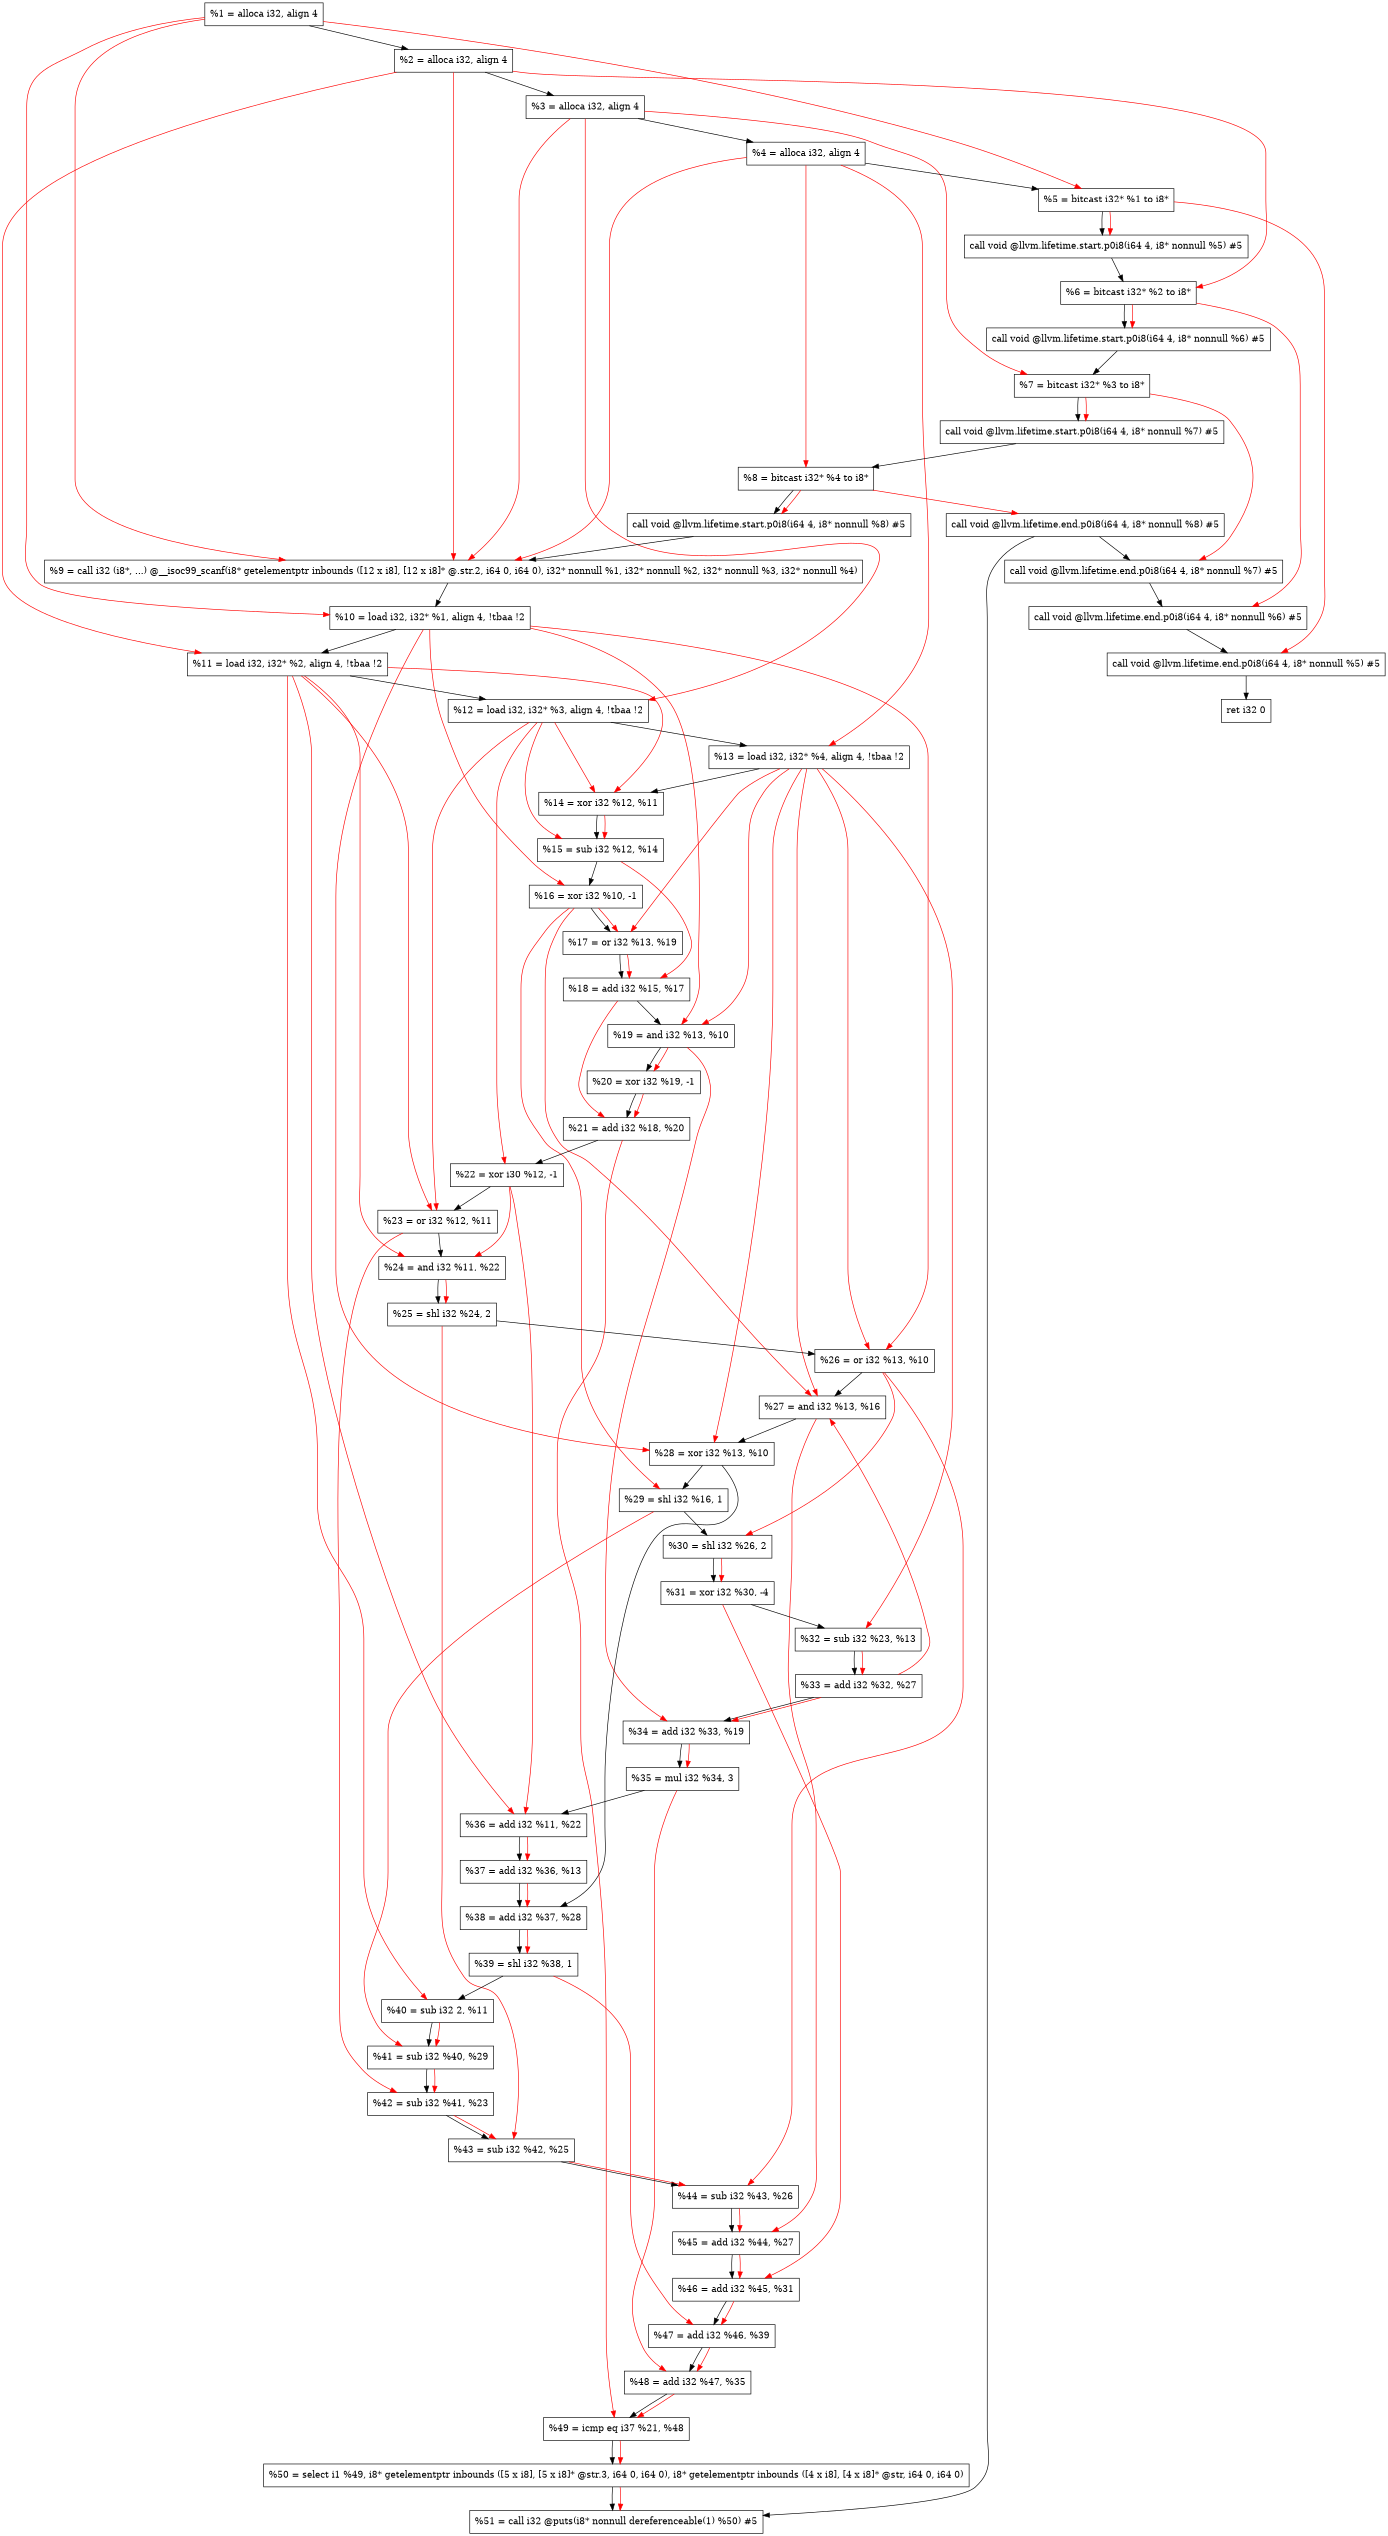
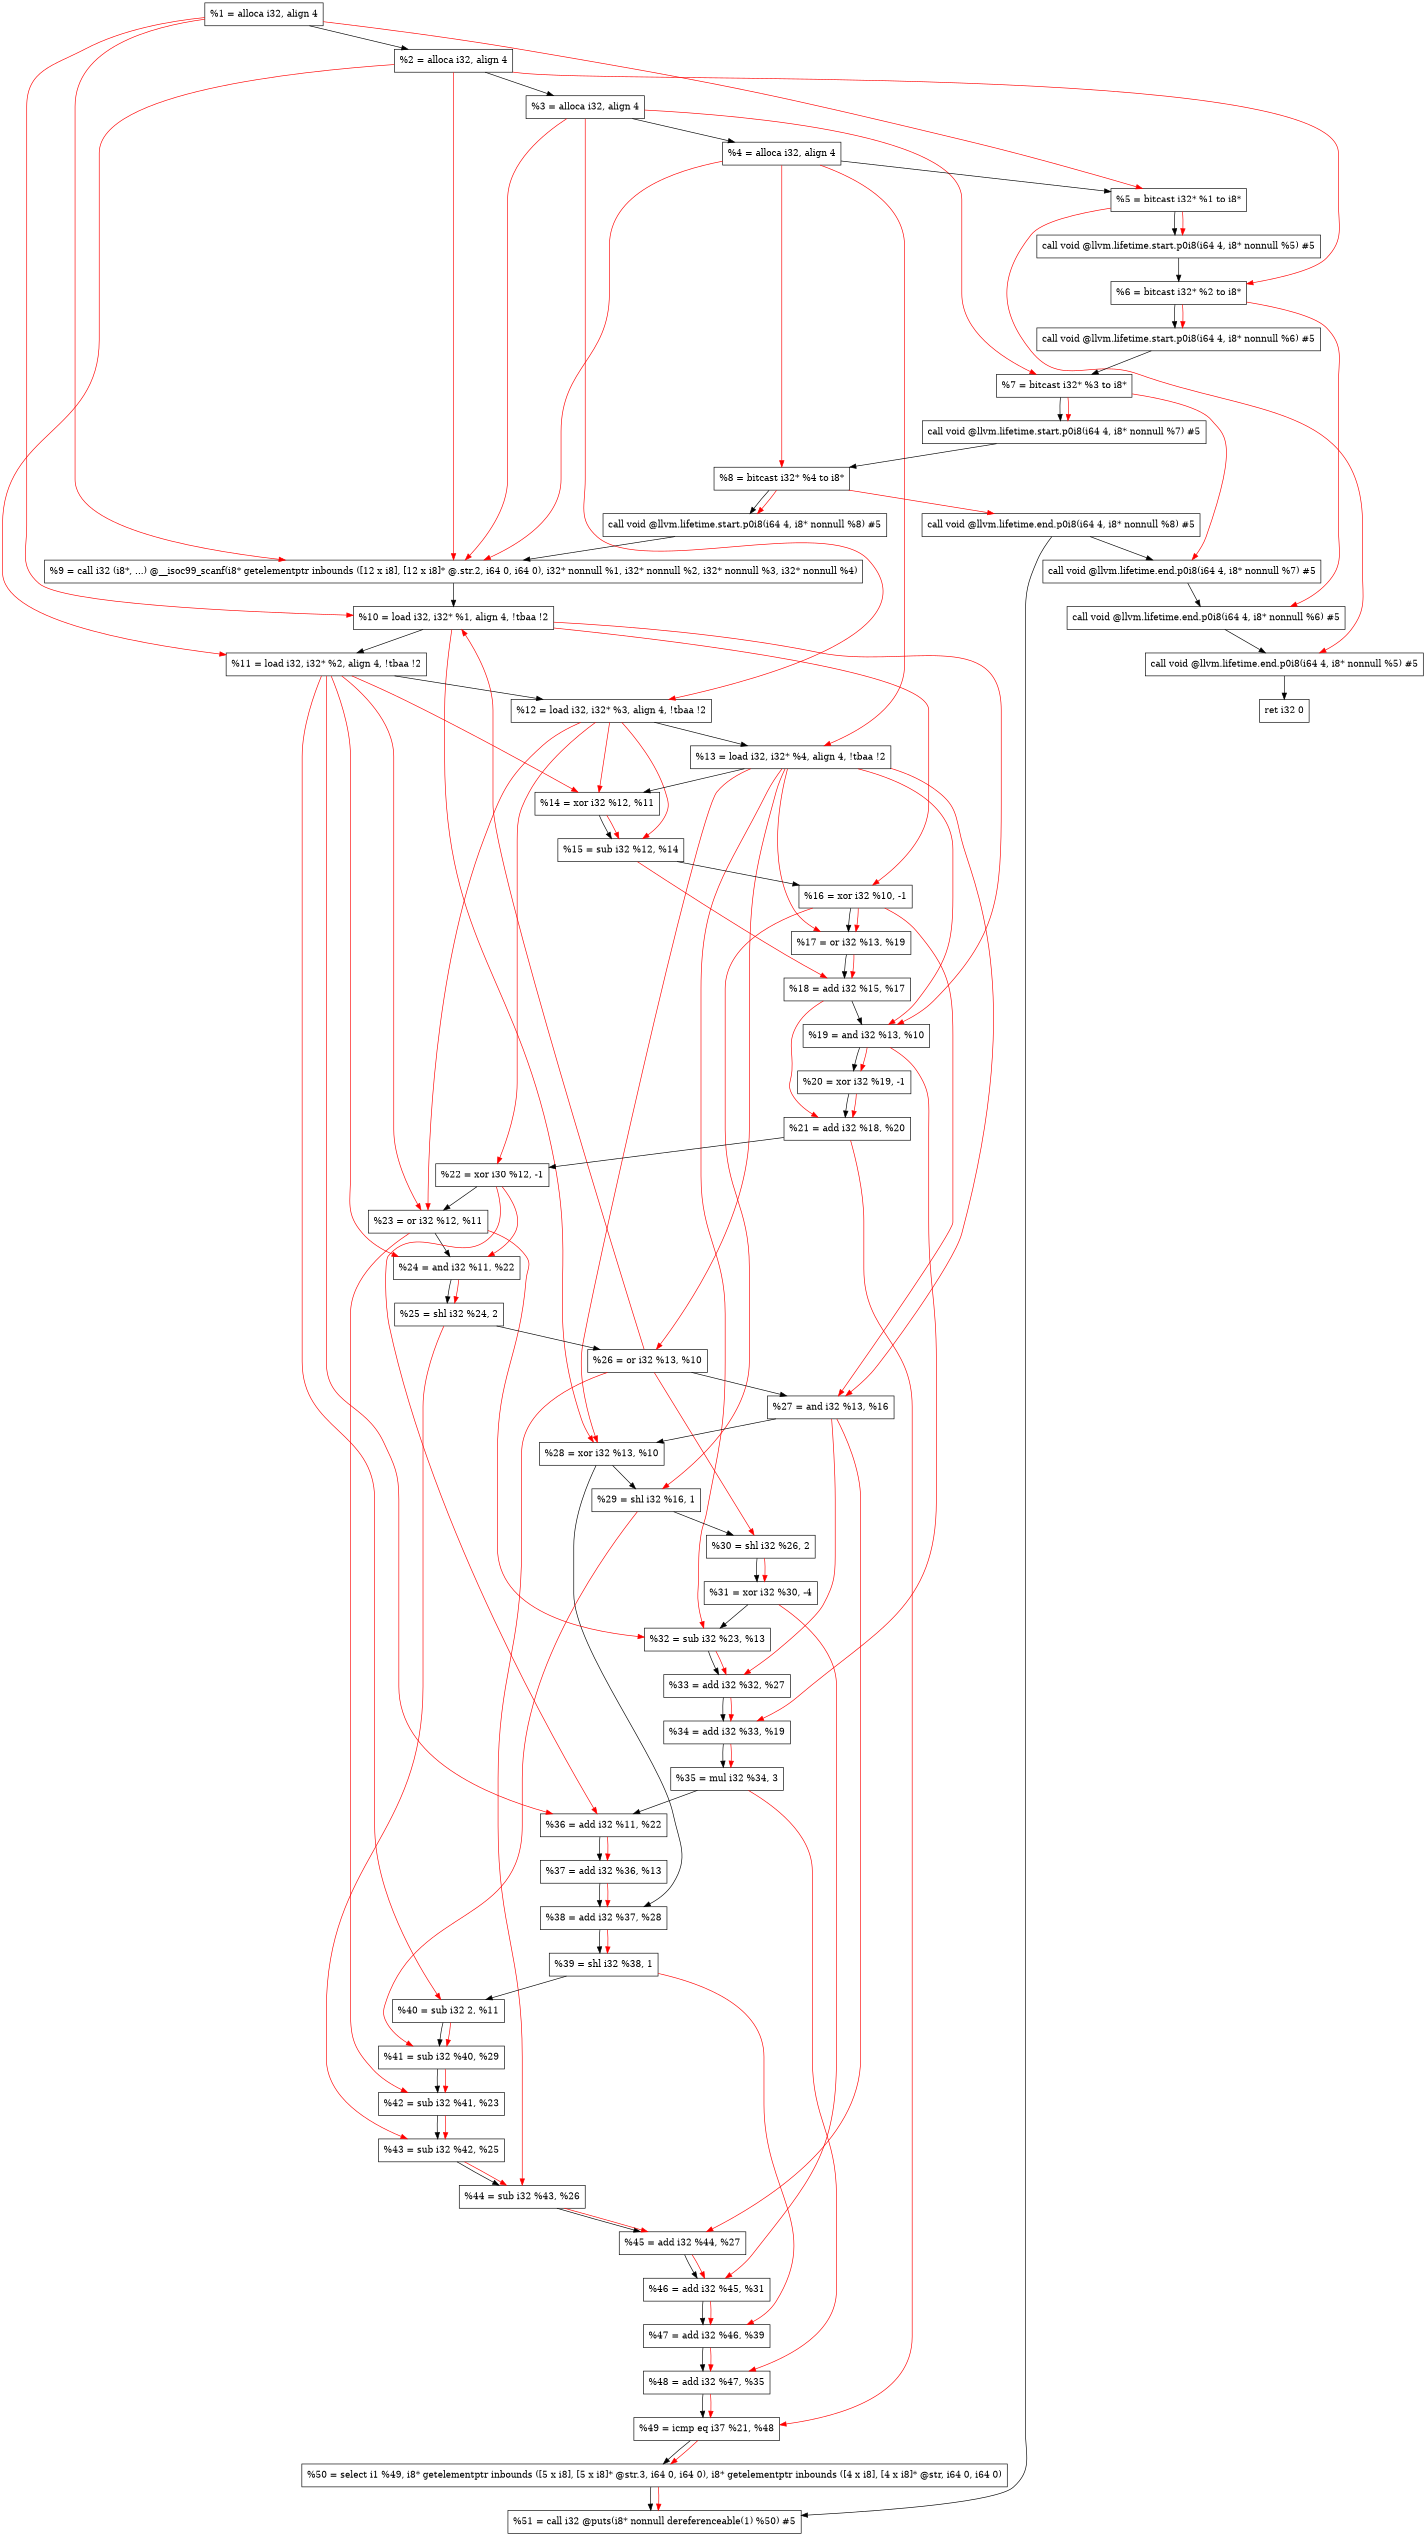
edge "%10 = load i32, i32* %1, align 4, !tbaa !2" -> "%26 = or i32 %13, %10": reversed
edge "%23 = or i32 %12, %11" -> "%32 = sub i32 %23, %13": added
edge "%33 = add i32 %32, %27" -> "%27 = and i32 %13, %16": reversed
